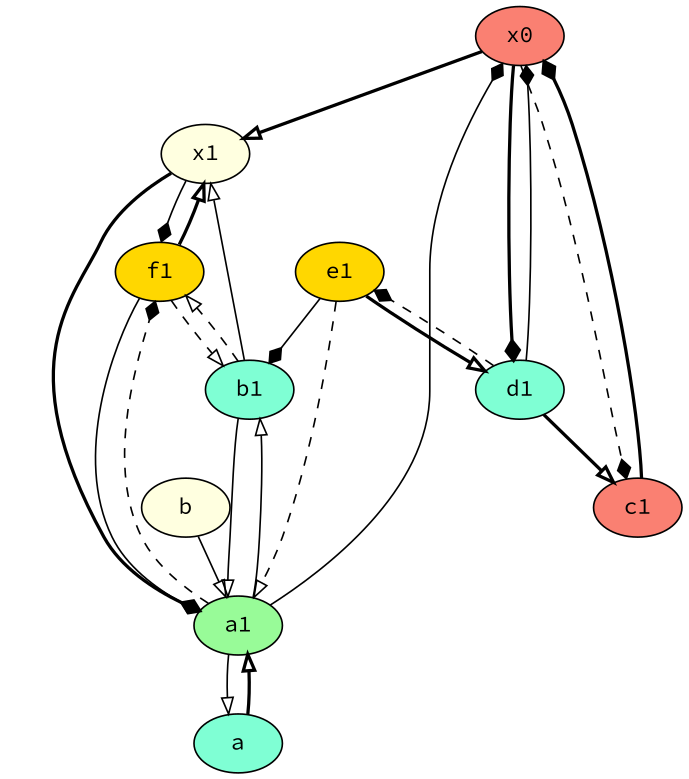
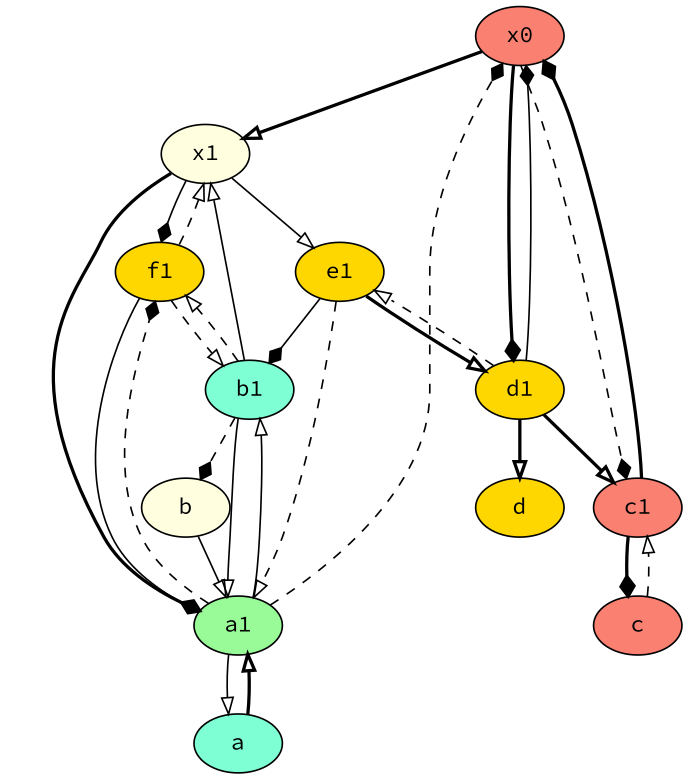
edge "x1" -> "e1": added
edge "f1" -> "x1": style bold -> dashed
edge "d1" -> "e1": arrowhead diamond -> onormal
edge "a1" -> "x0": style solid -> dashed
node "d1": fillcolor aquamarine -> gold
edge "b1" -> "b": added
node "d": added
node "c": added
